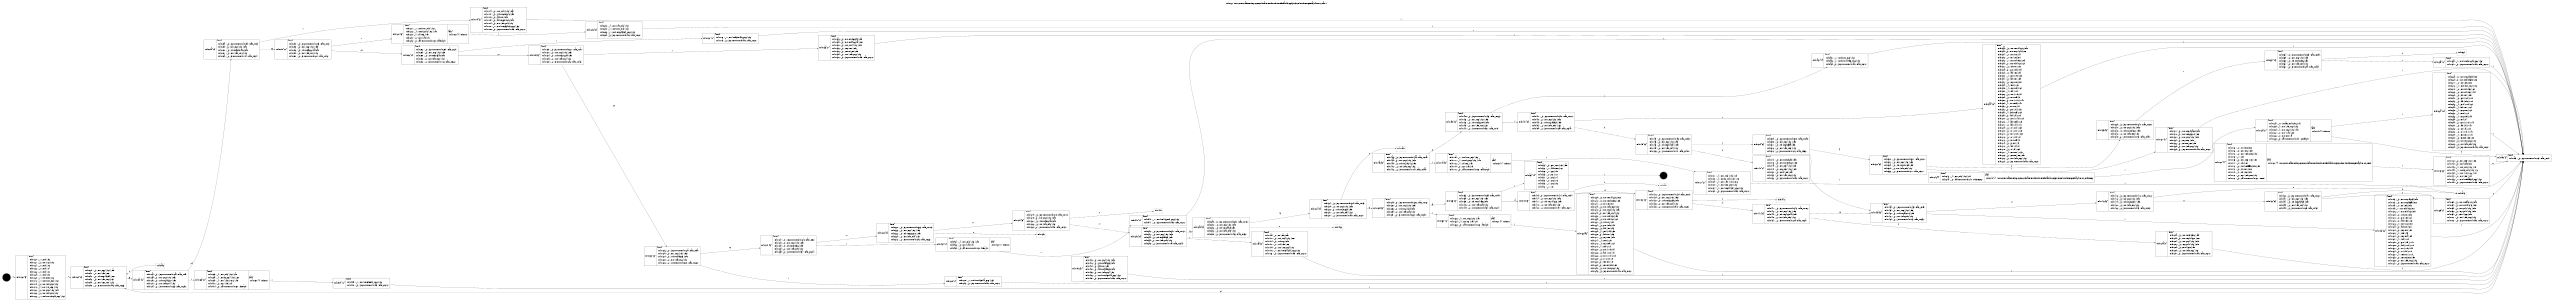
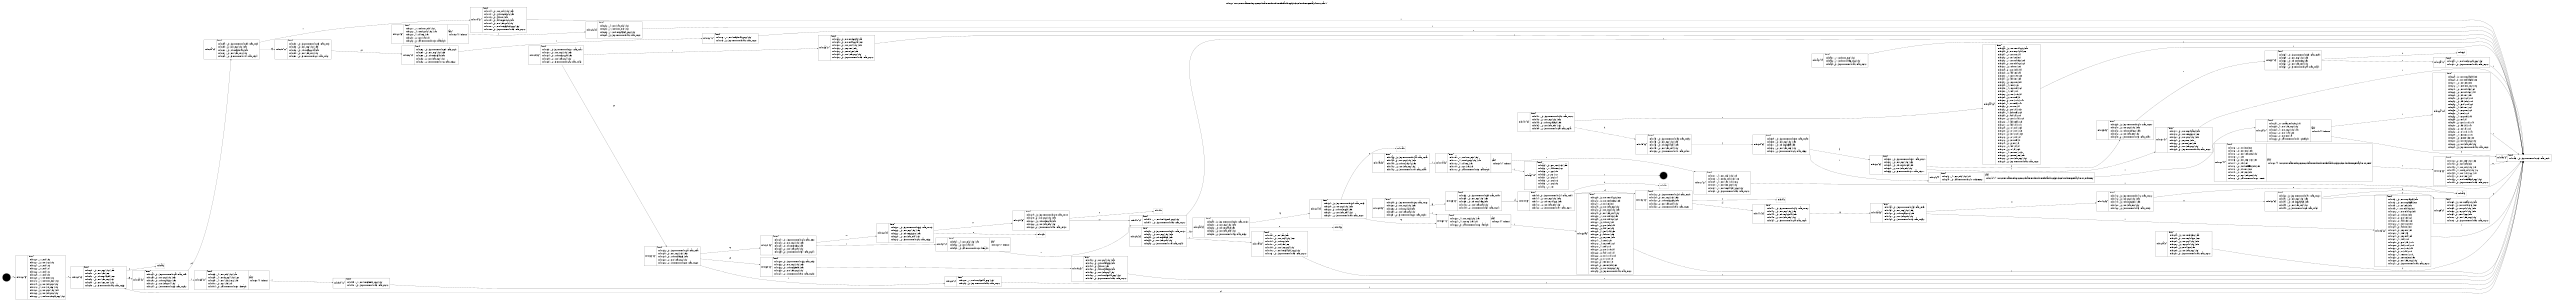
edge "0x4012d0 [22]" -> "0x4016c1 [23]": removed, label "1"
edge "0x4012e6 [22]" -> "0x4012fc [25]": removed, label "21"
node "0x4014be [25]": removed
node "0x401740 [27]": removed
edge "0x4013f6 [25]" -> "0x401a64 [19]": now "0x40170a [23]" -> "0x401a64 [19]"
edge "0x401509 [25]" -> "0x40145a [25]": now "0x401509 [25]" -> "0x401846 [9]"
edge "0x4013c4 [25]" -> "0x4013dd [25]": now "0x4013c4 [25]" -> "0x401630 [13]"
edge "0x401379 [25]" -> "0x401392 [25]": now "0x401379 [25]" -> "0x401940 [12]"
edge "0x401441 [25]" -> "0x4018da [27]": removed, label "2"
edge "0x401a93" -> "0x40128d [23]": reversed
node "0x40132e [25]": added
